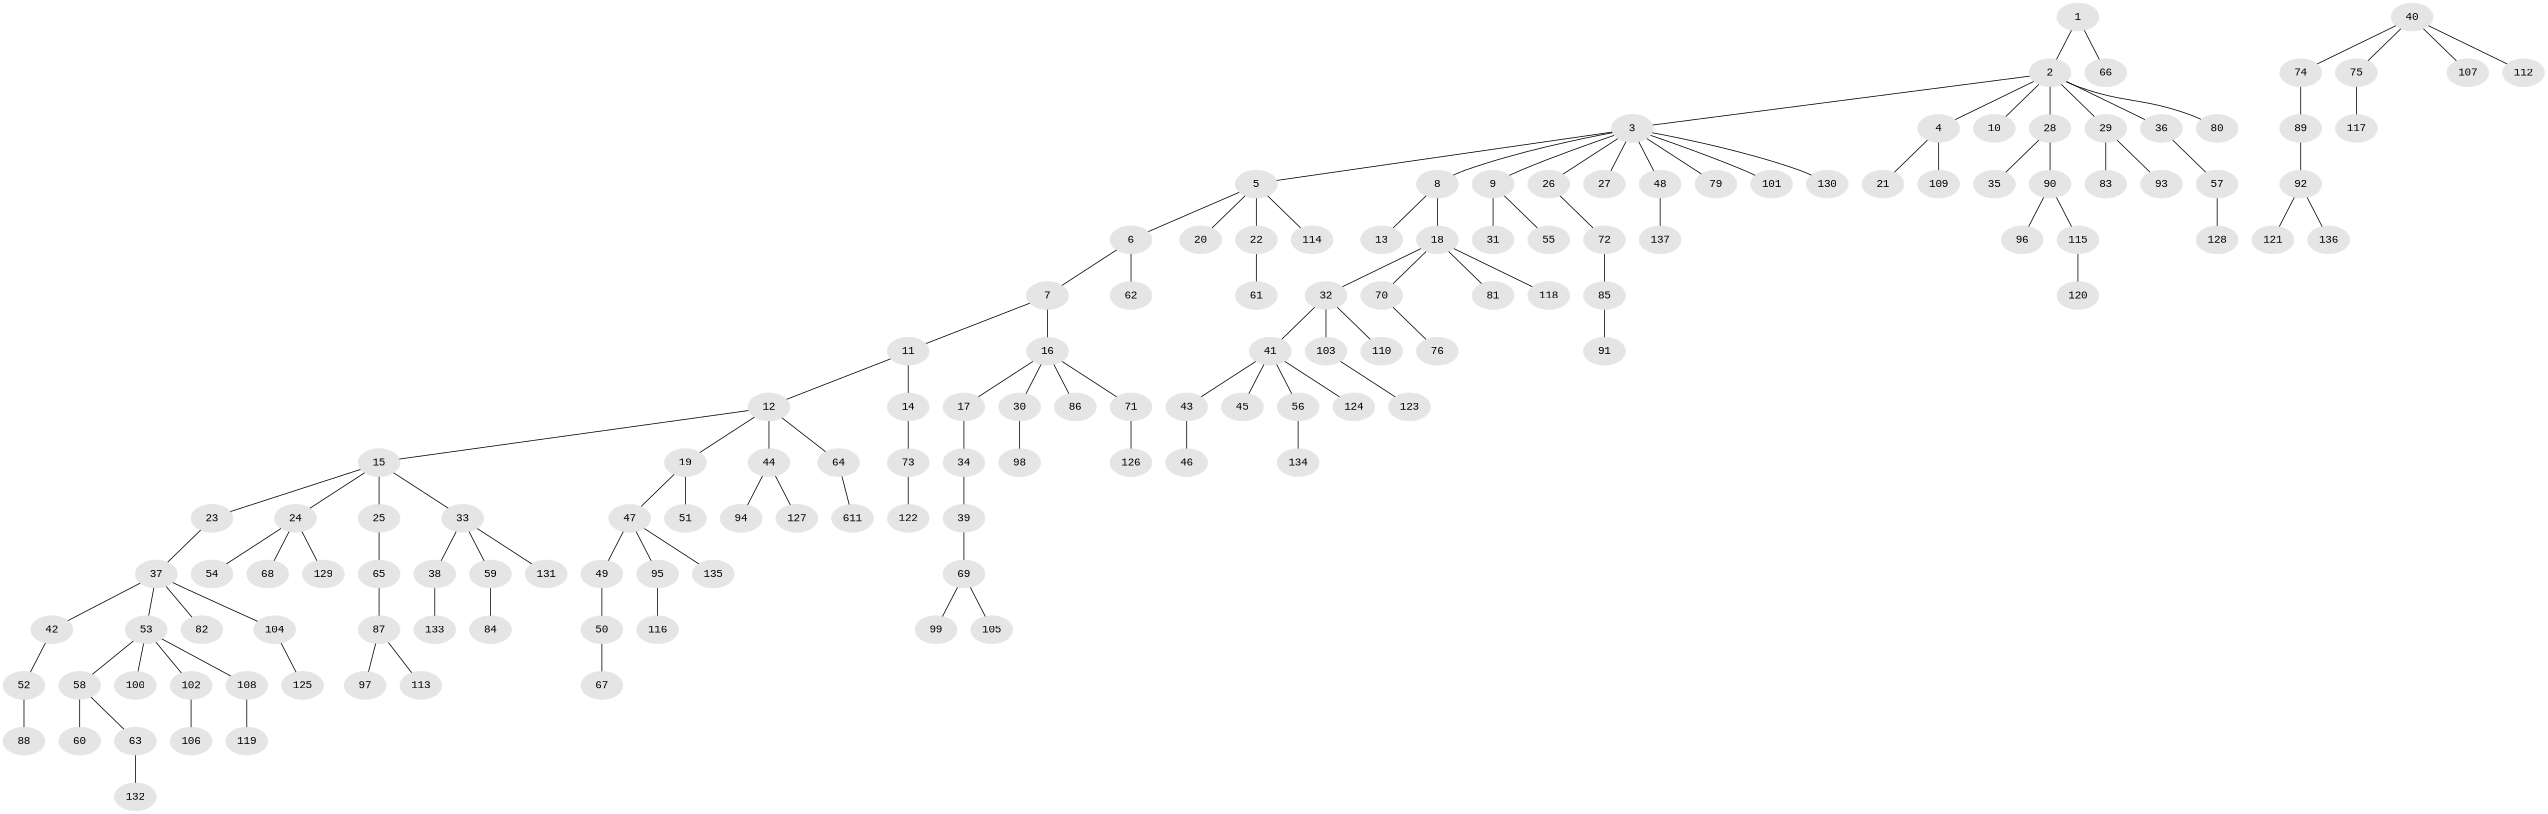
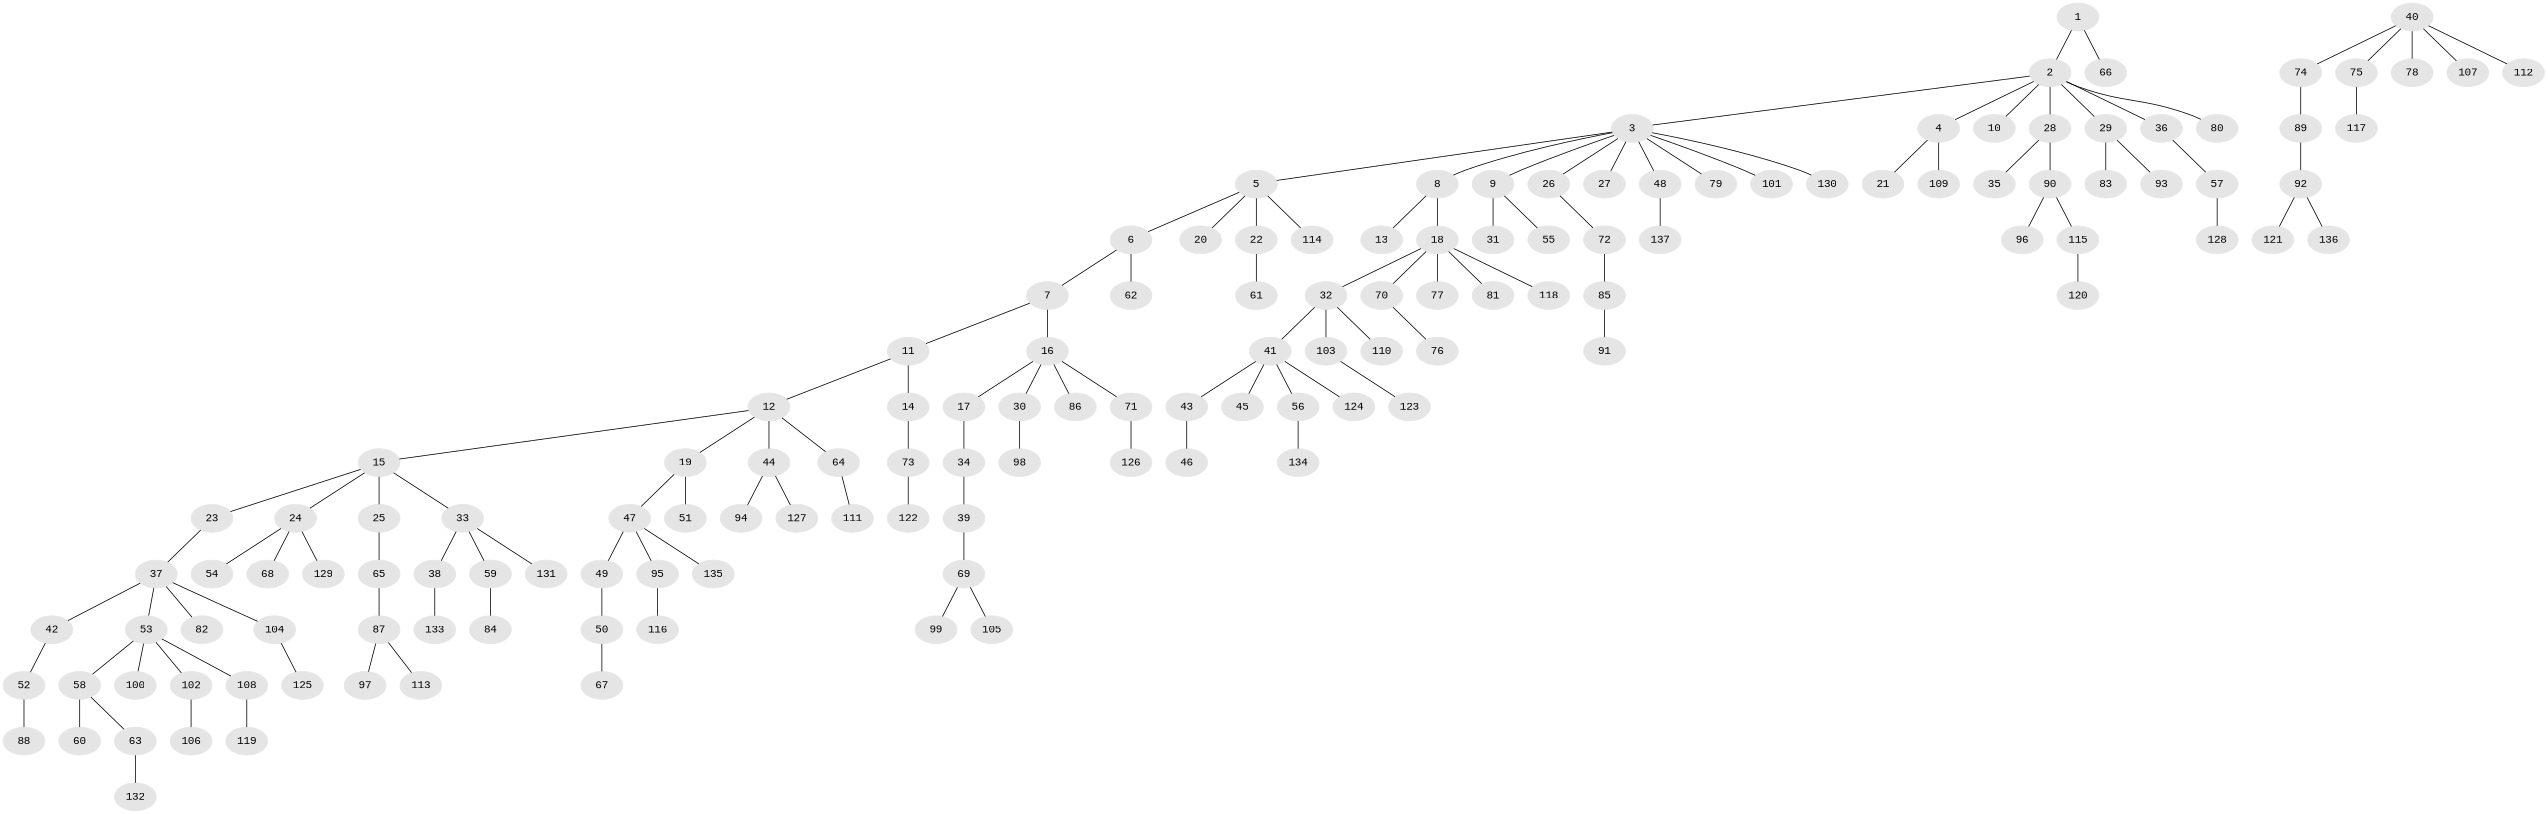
node "78": added
node "77": added
node "611": label "611" -> "111"
